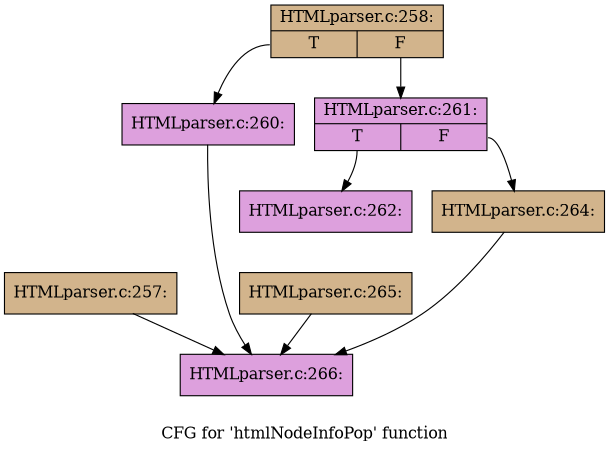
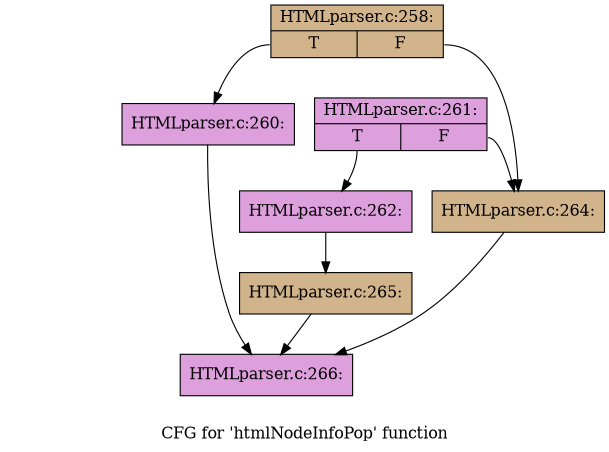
edge "HTMLparser.c:258:" -> "HTMLparser.c:261:": now "HTMLparser.c:258:" -> "HTMLparser.c:264:"
edge "HTMLparser.c:262:" -> "HTMLparser.c:265:": added
node "HTMLparser.c:257:": removed
